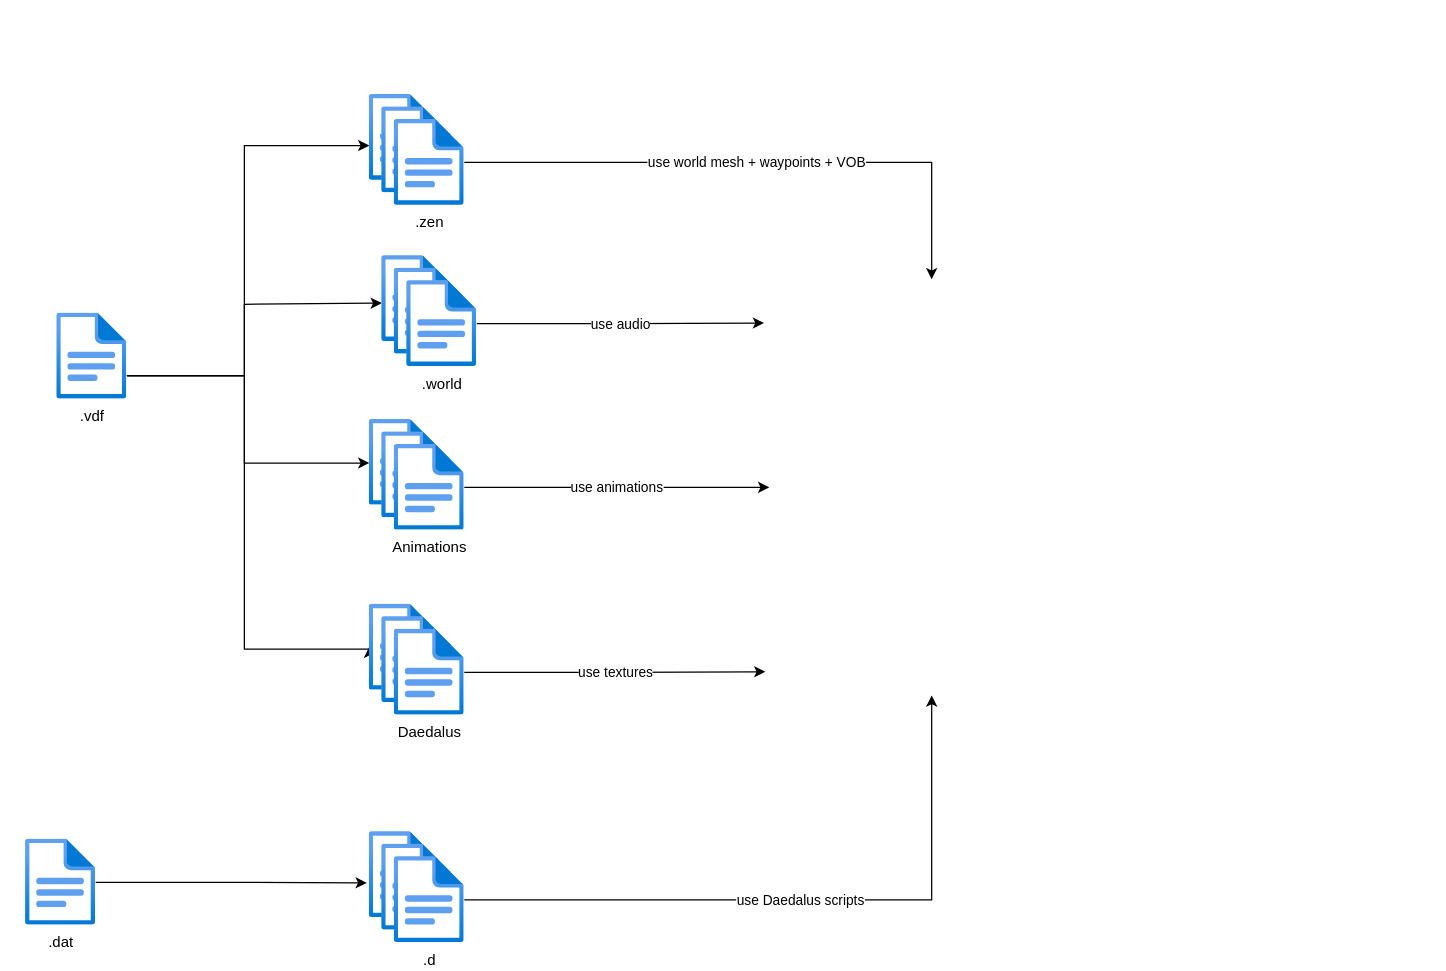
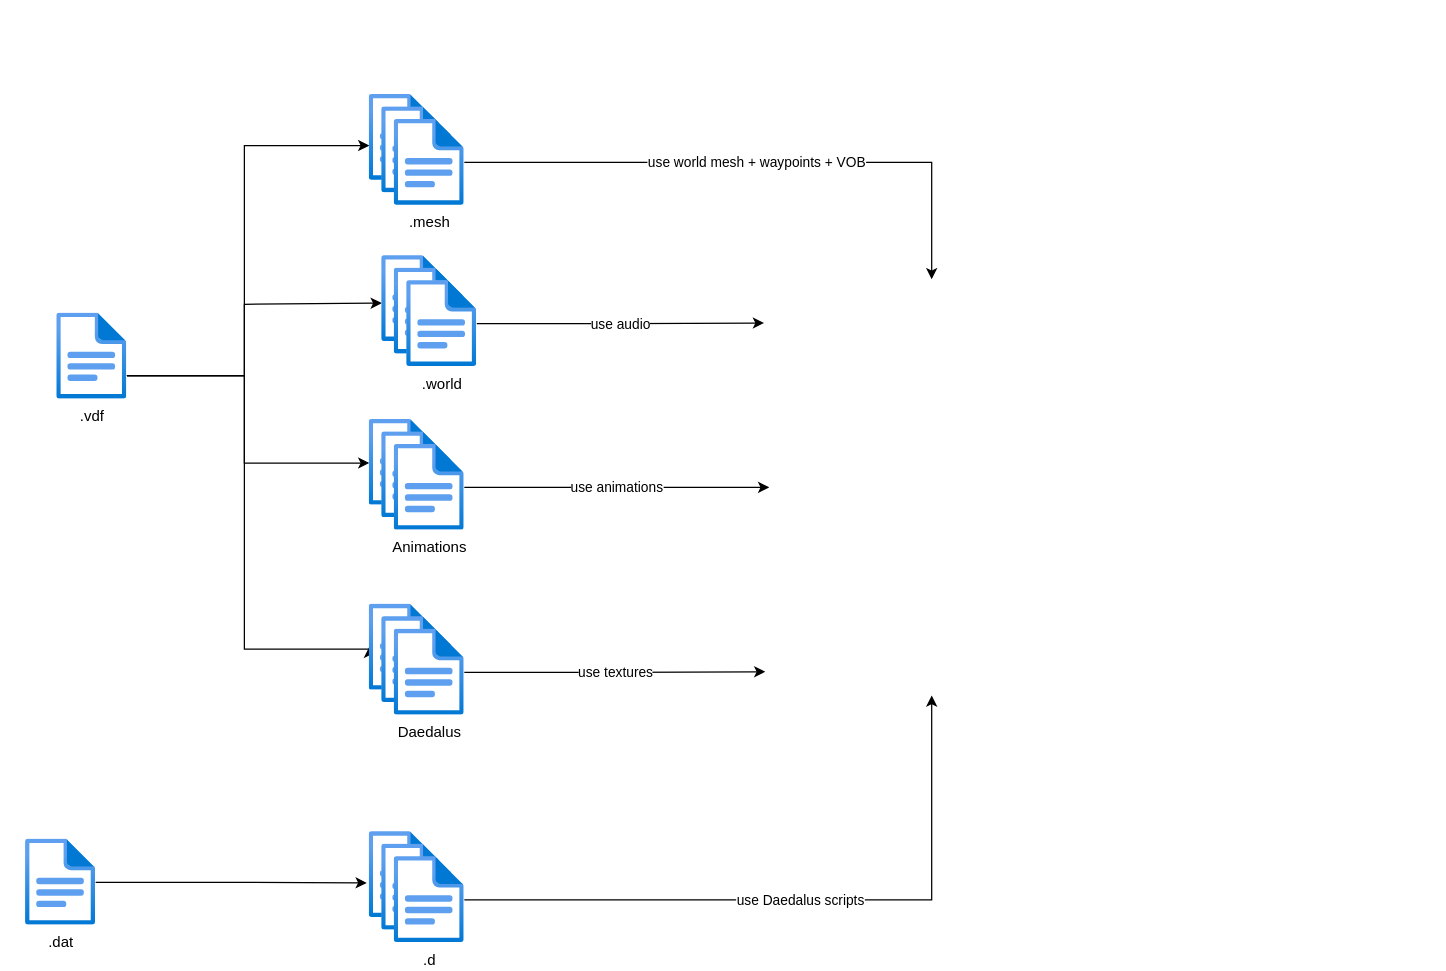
node ".zen": label ".zen" -> ".mesh"
